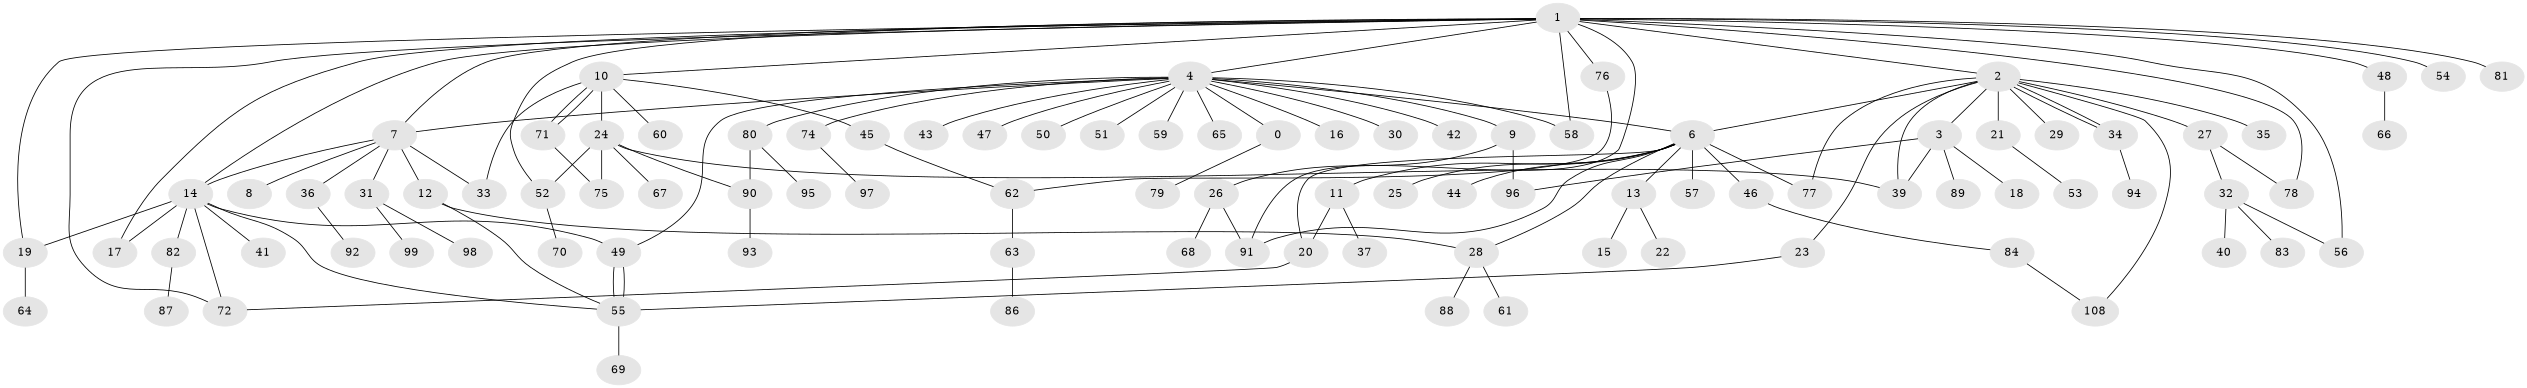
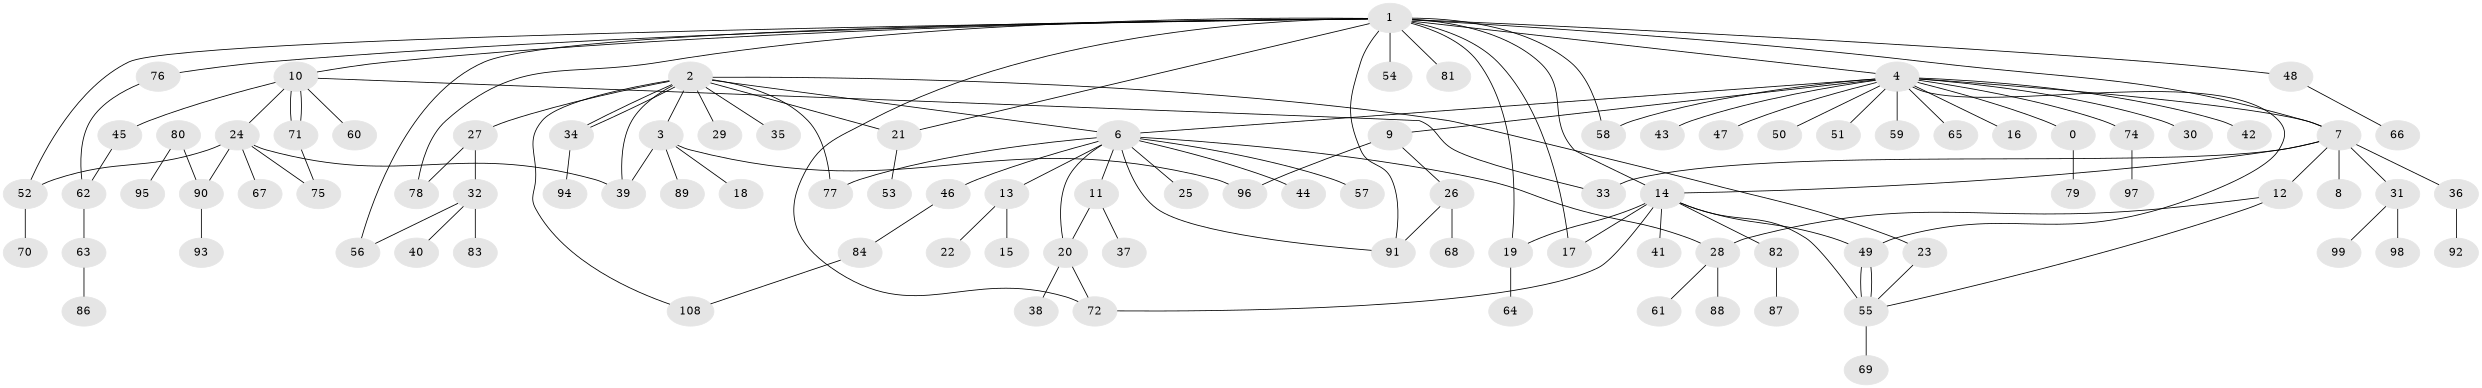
edge "1" -- "2": now "1" -- "21"
edge "4" -- "80": removed
node "38": added
